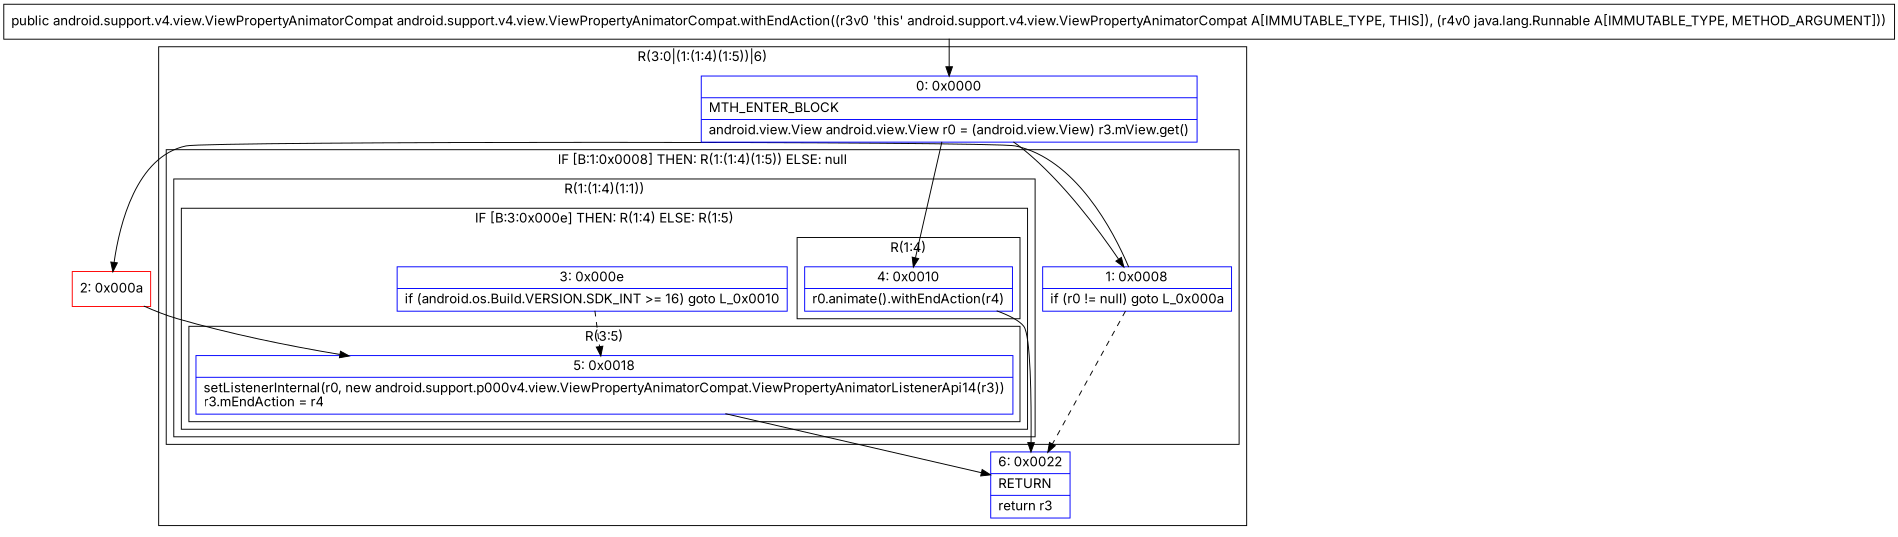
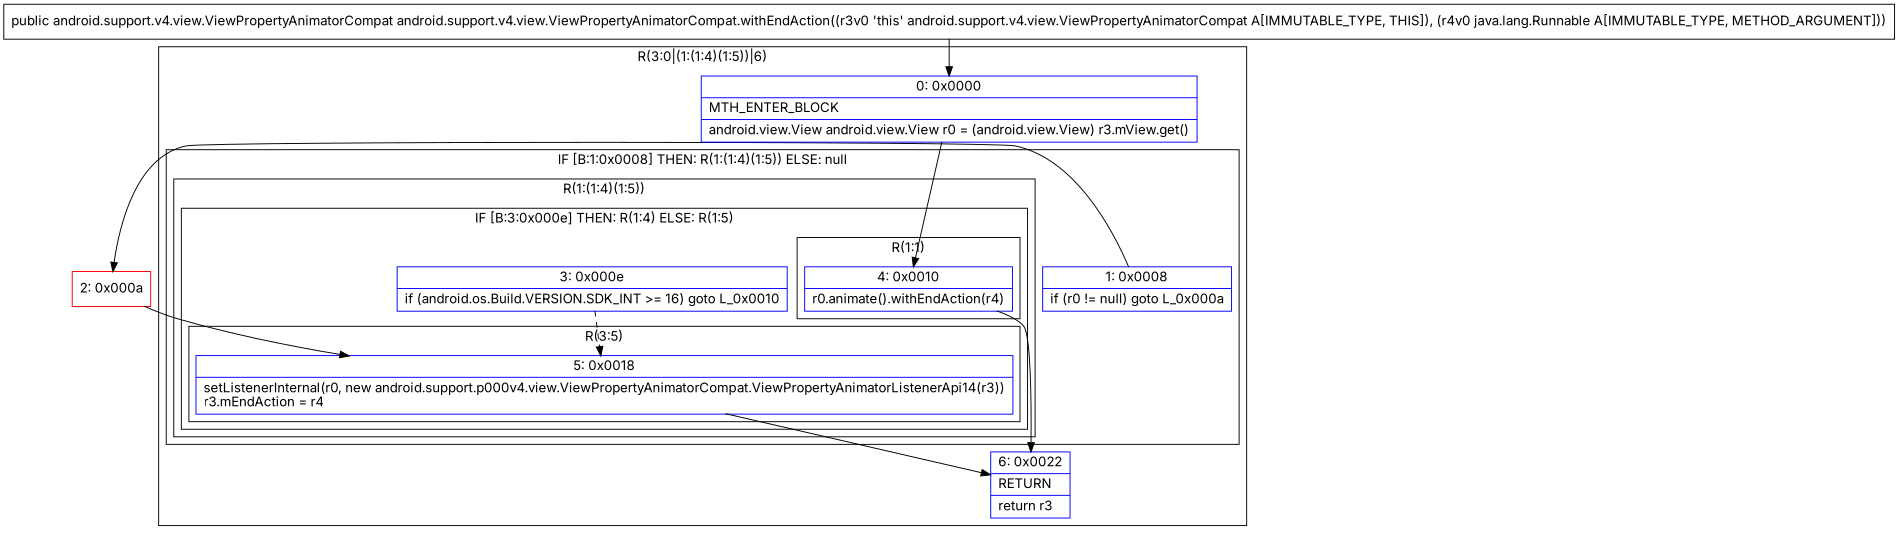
cluster "R(1:(1:4)(1:1))": label "R(1:(1:4)(1:1))" -> "R(1:(1:4)(1:5))"
edge "0: 0x0000" -> "1: 0x0008": removed
cluster "R(1:4)": label "R(1:4)" -> "R(1:1)"
edge "1: 0x0008" -> "6: 0x0022": removed
